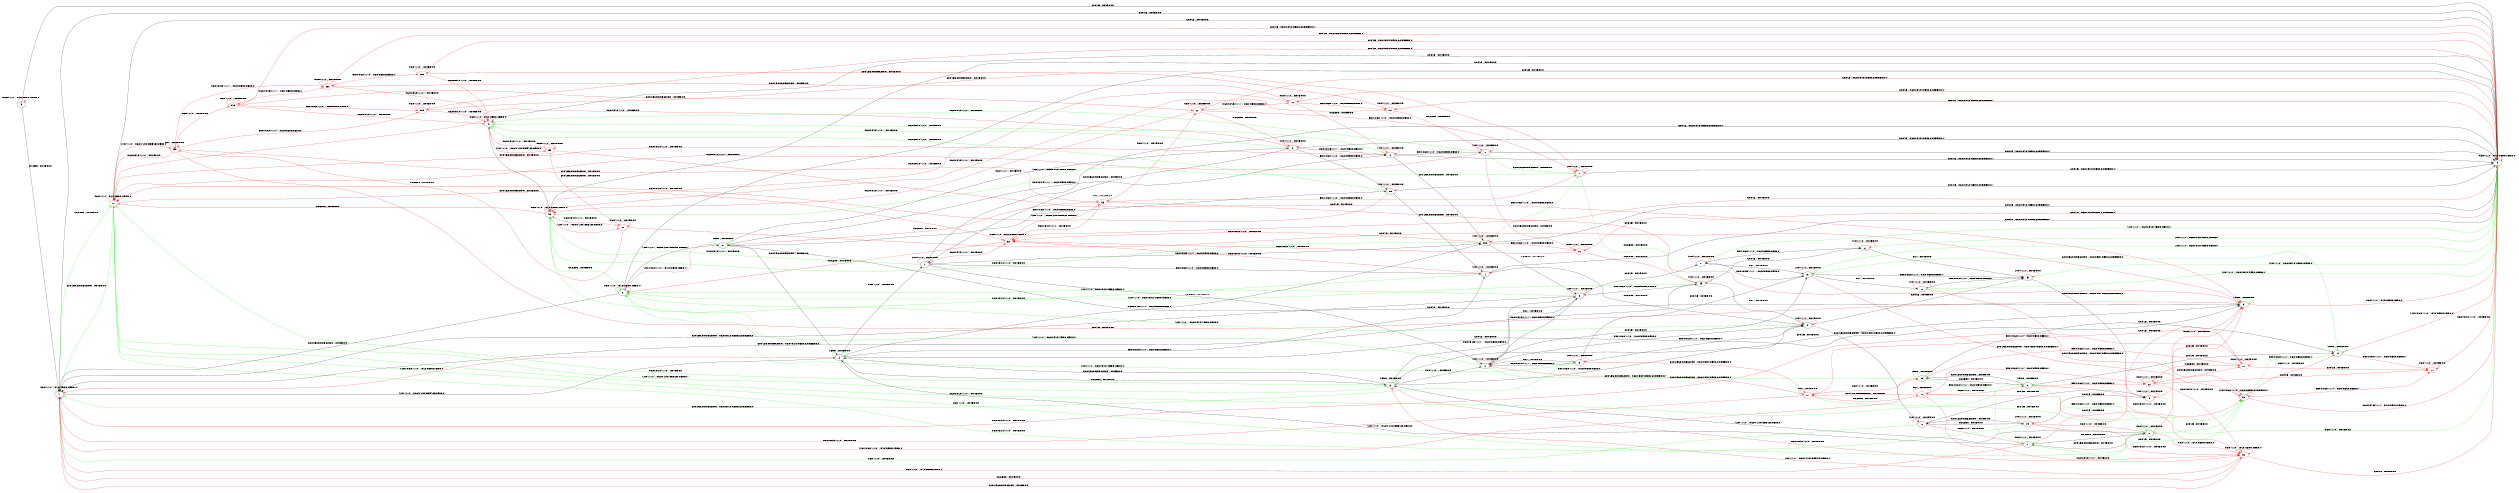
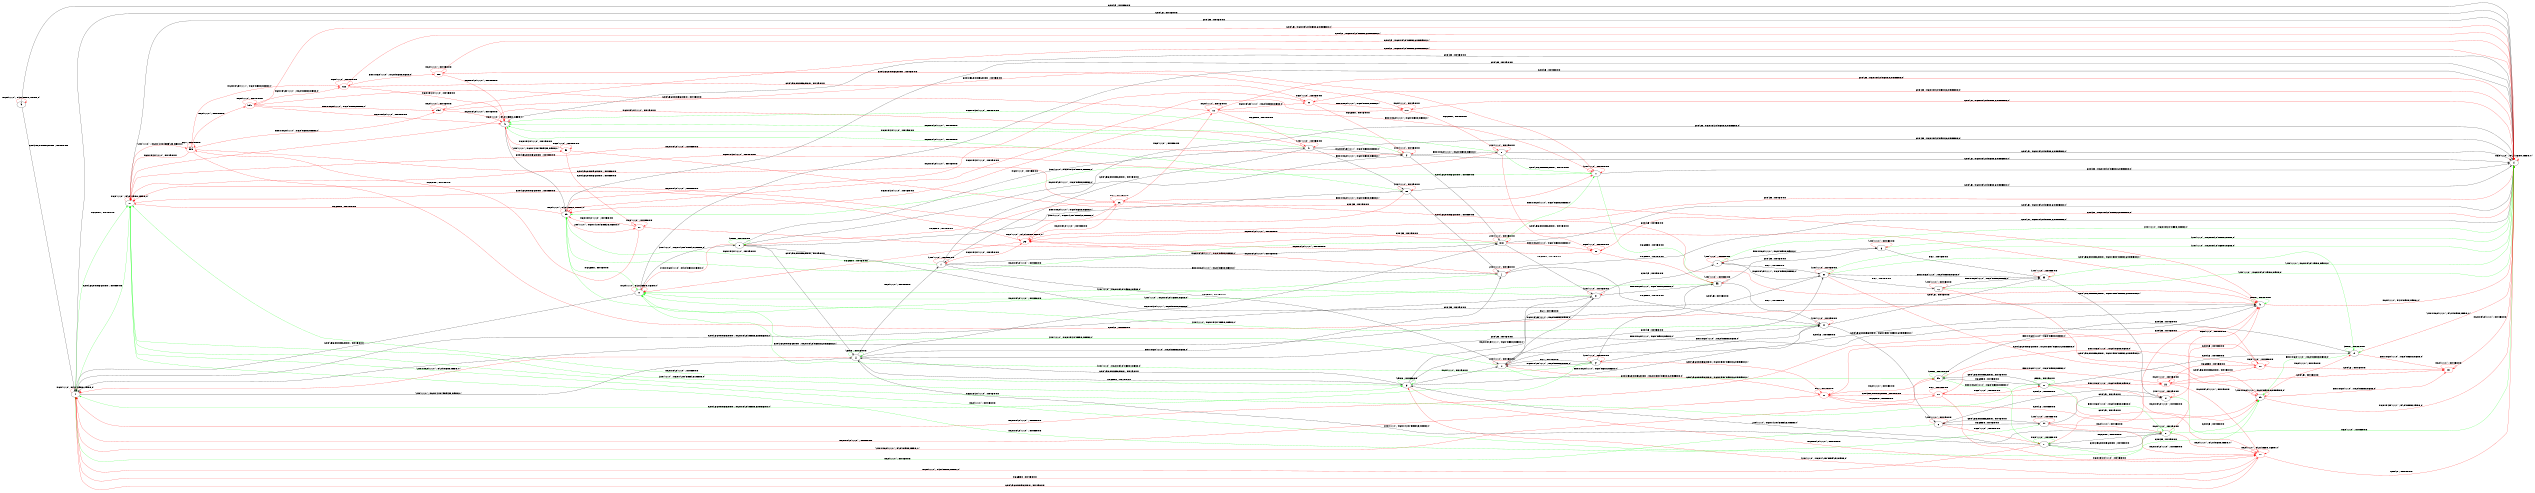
edge "a" -> "l": label "LISTEN / TIMEOUT" -> "CLOSECONNECTION / TIMEOUT"
node "w": color red -> black
edge "rr" -> "bb": color green -> red
